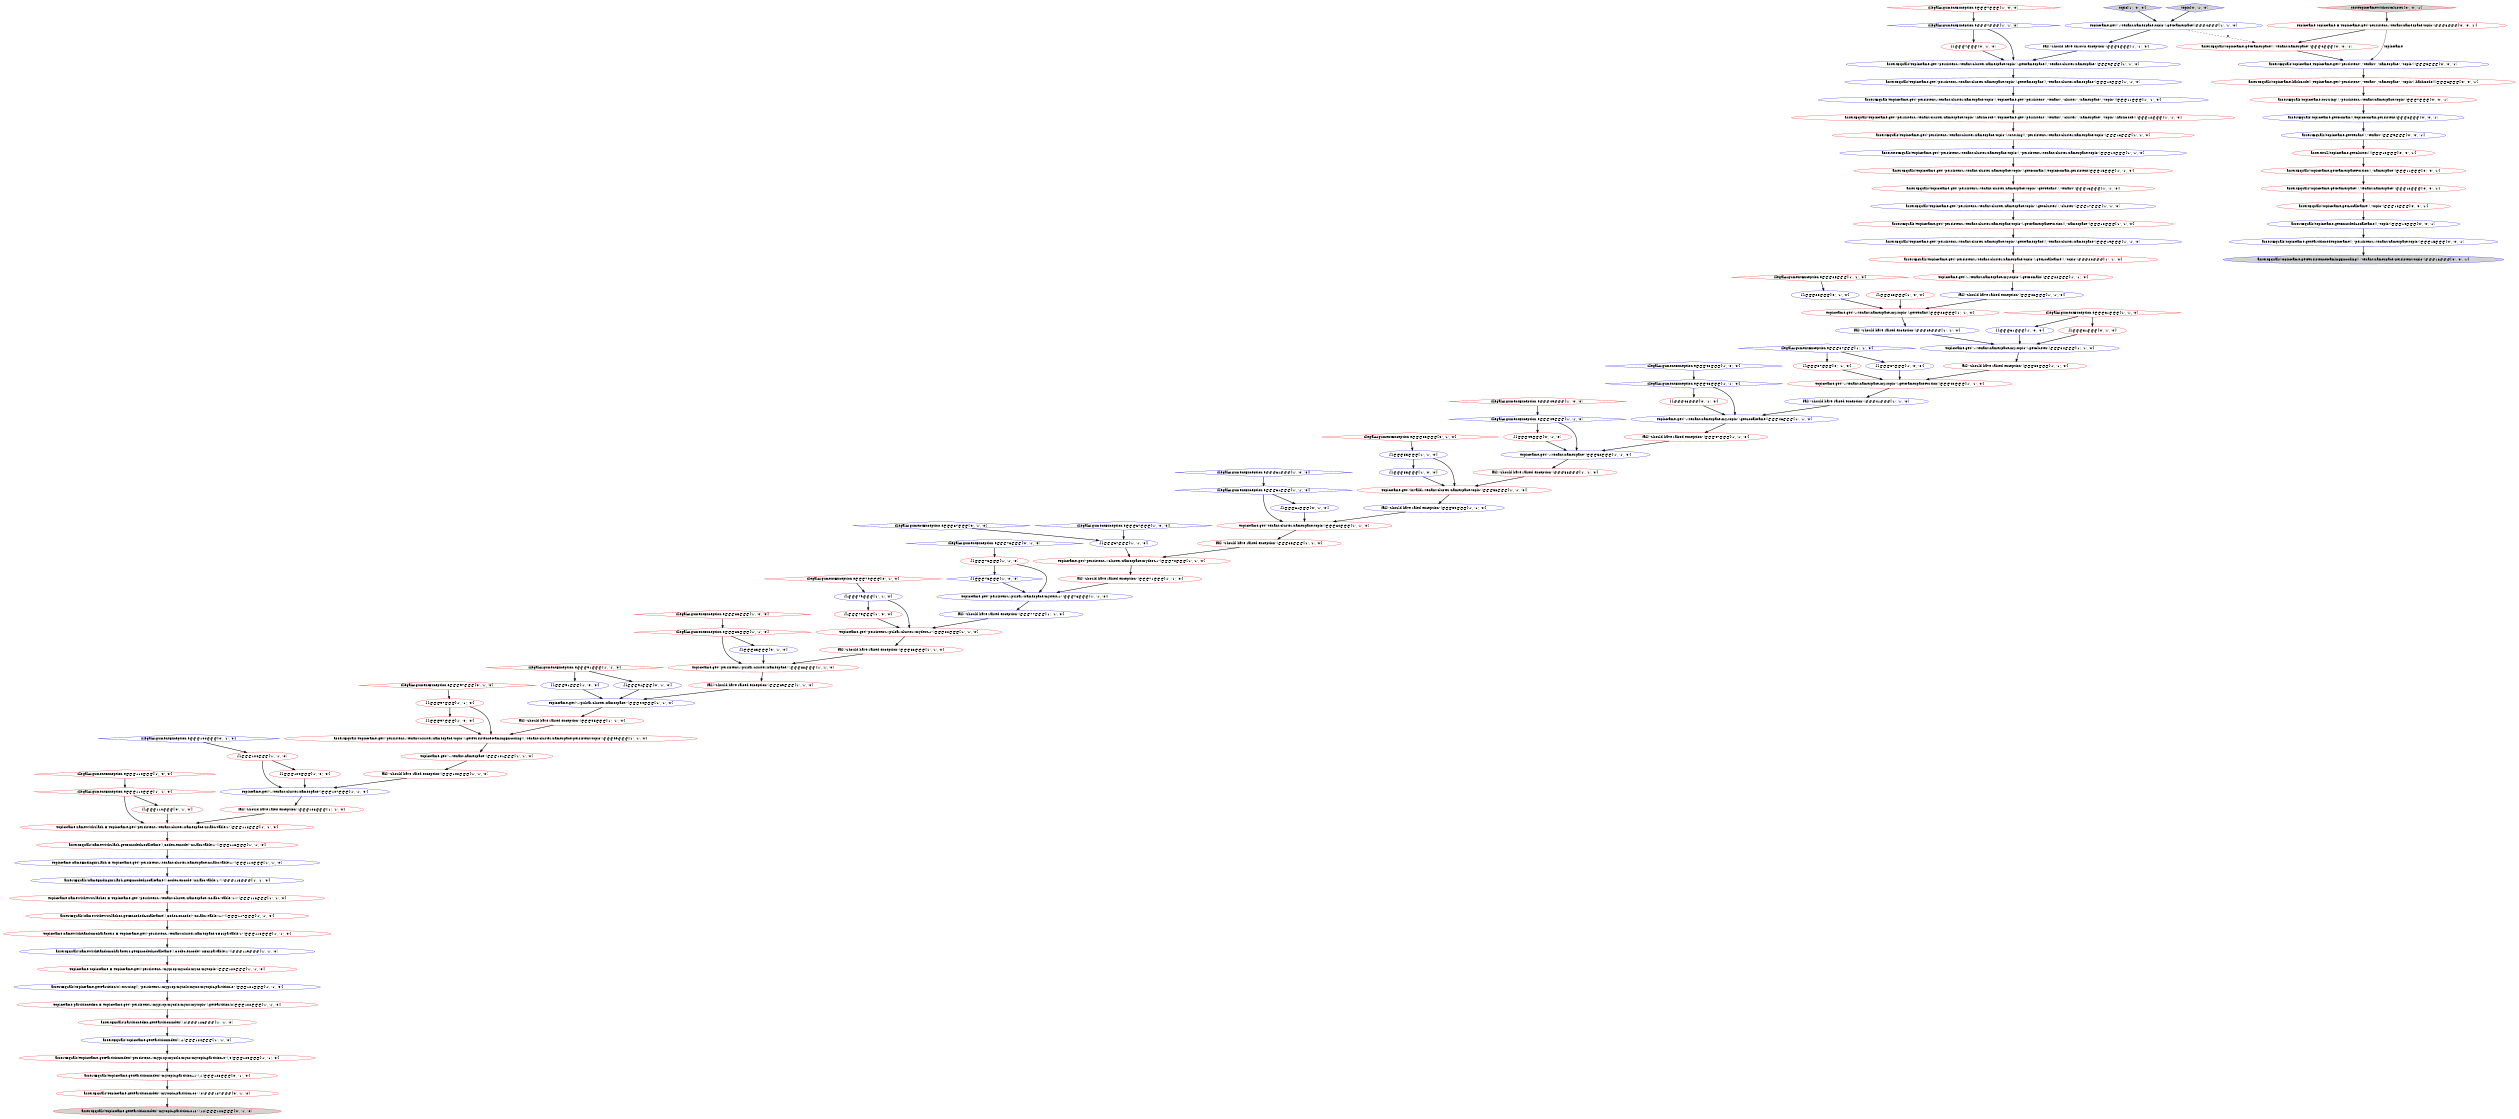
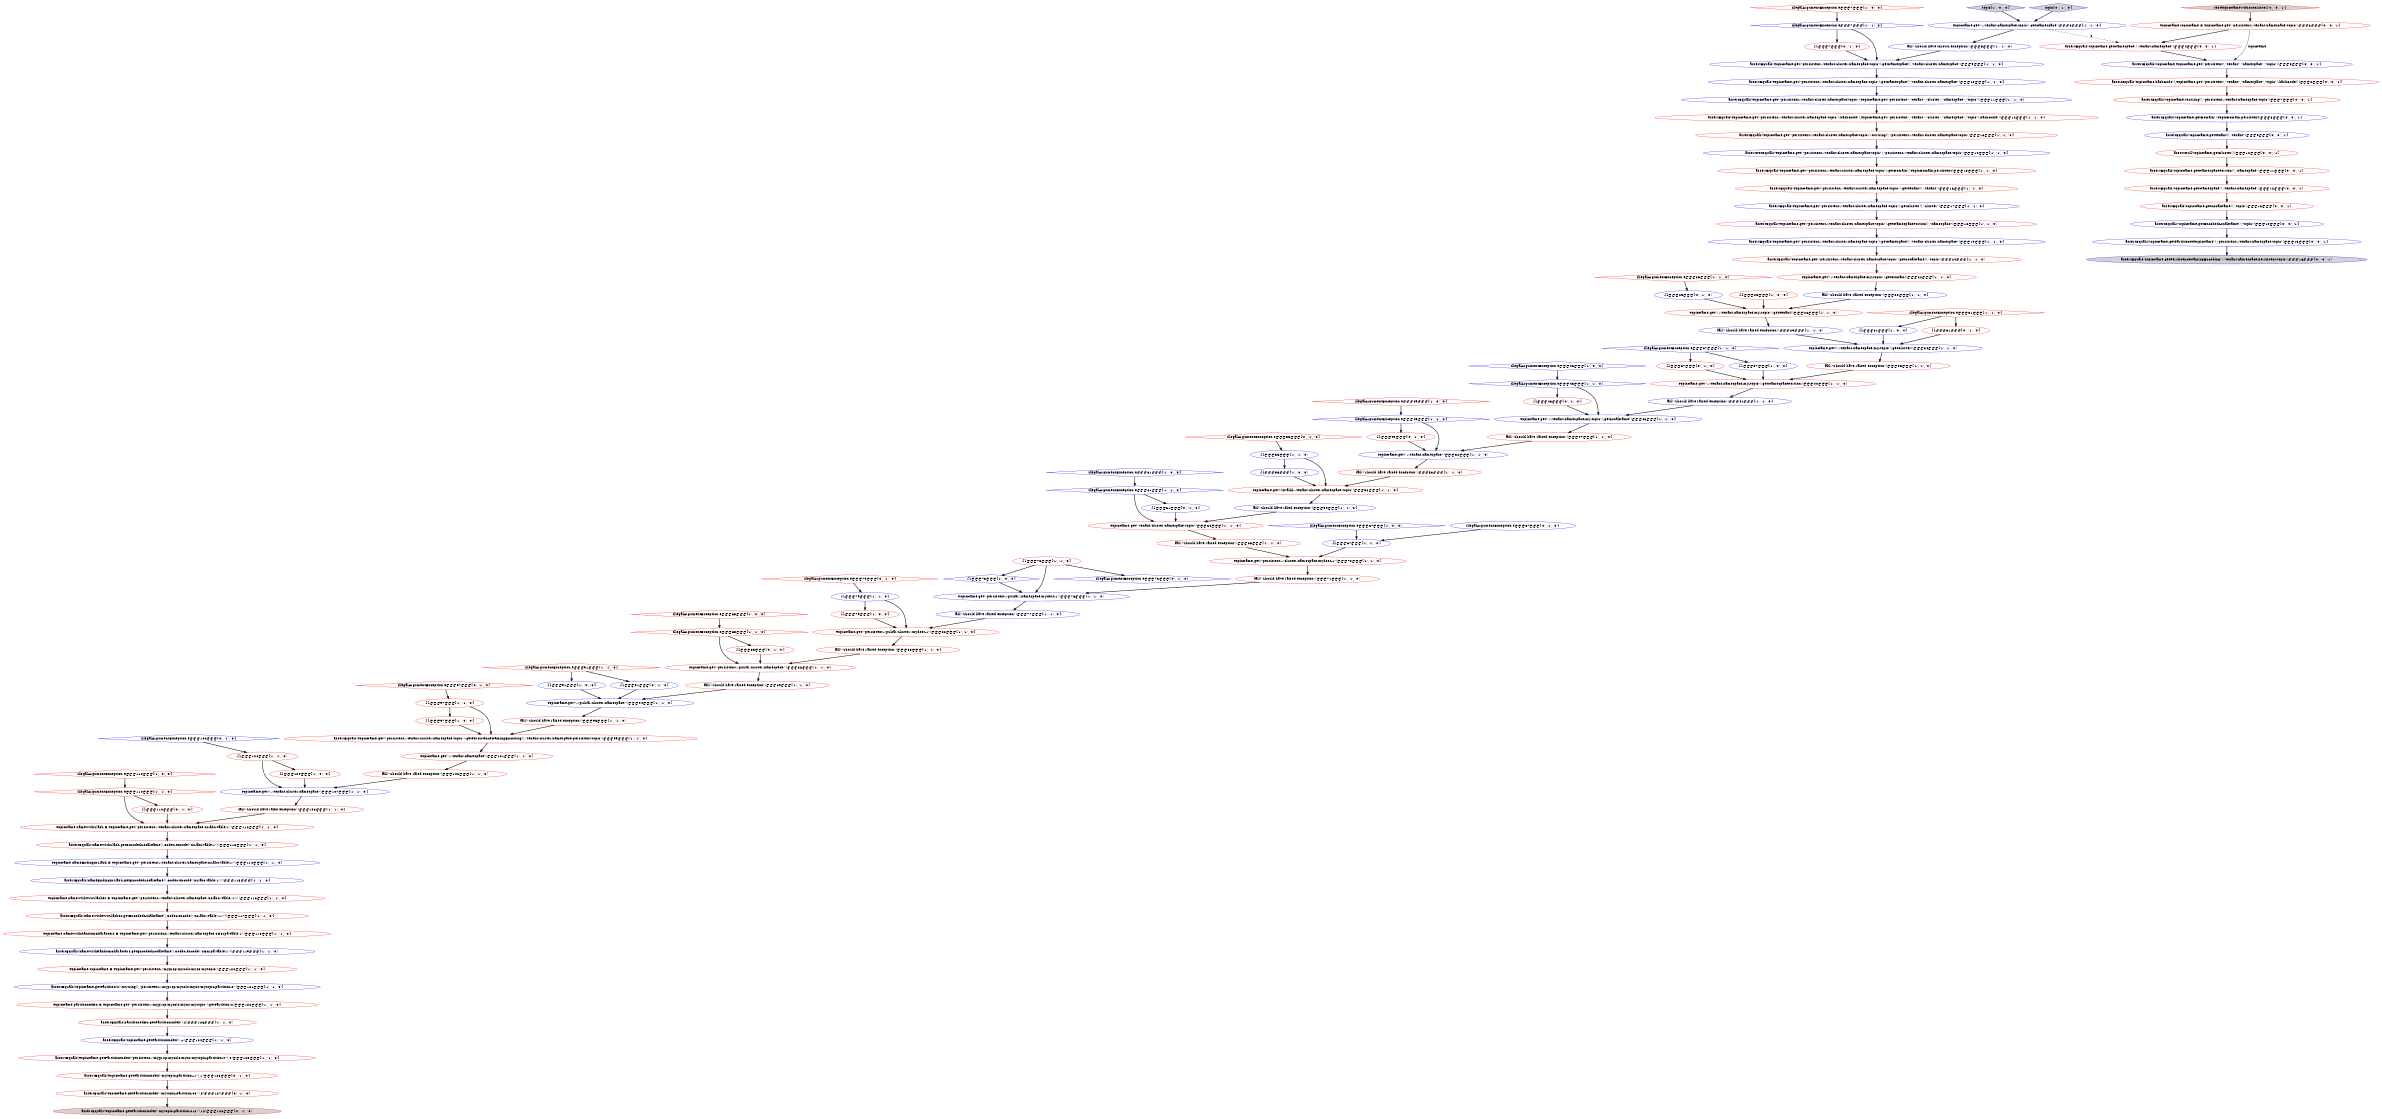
node "IllegalArgumentException e@@@67@@@['0', '1', '0']": shape diamond -> ellipse
edge "IllegalArgumentException e@@@73@@@['0', '1', '0']" -> "{}@@@73@@@['1', '1', '0']": reversed
node "{}@@@85@@@['0', '1', '0']": color blue -> red
